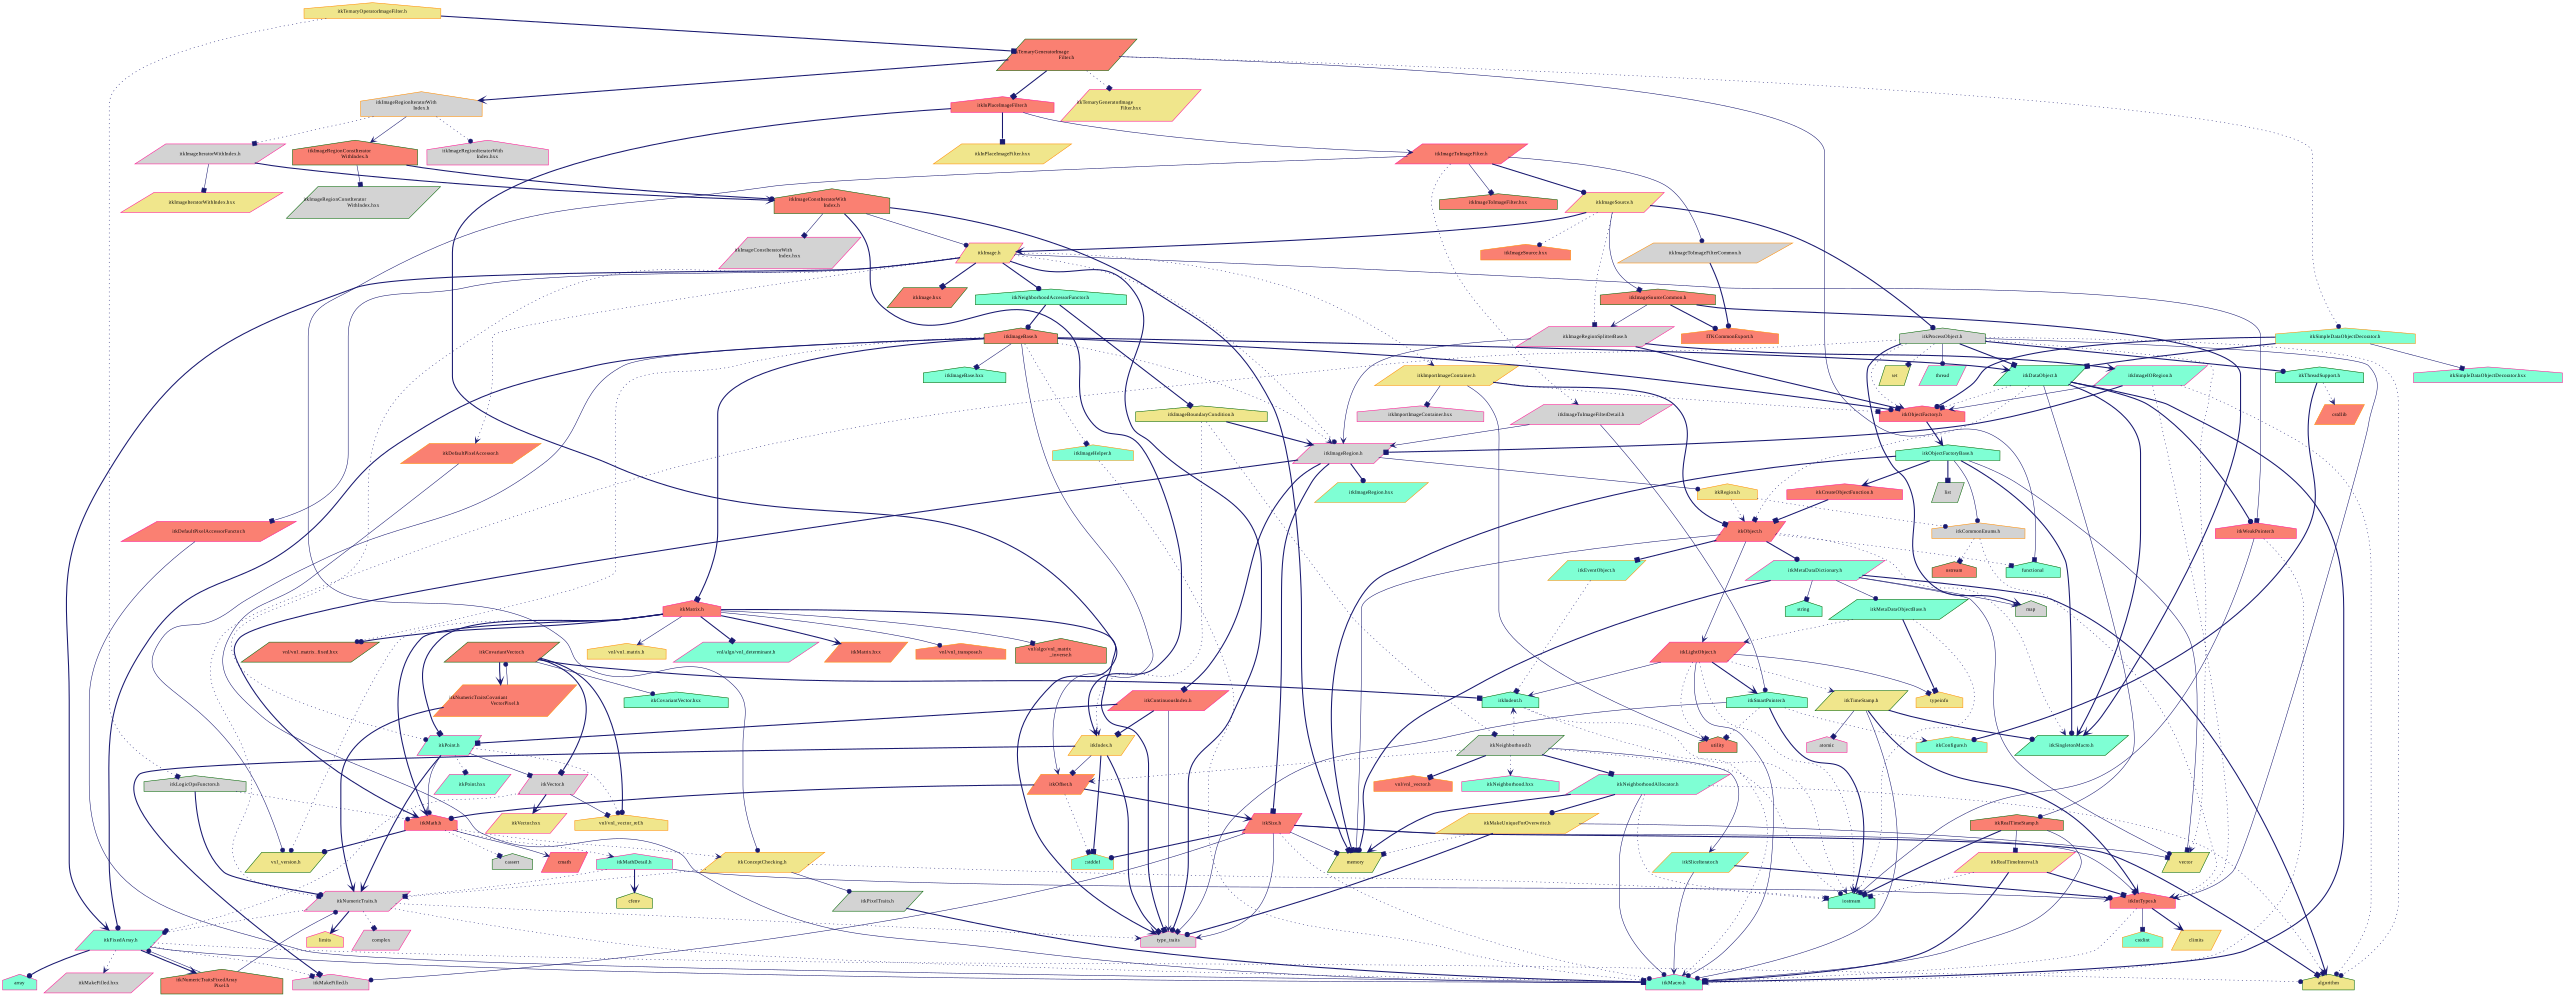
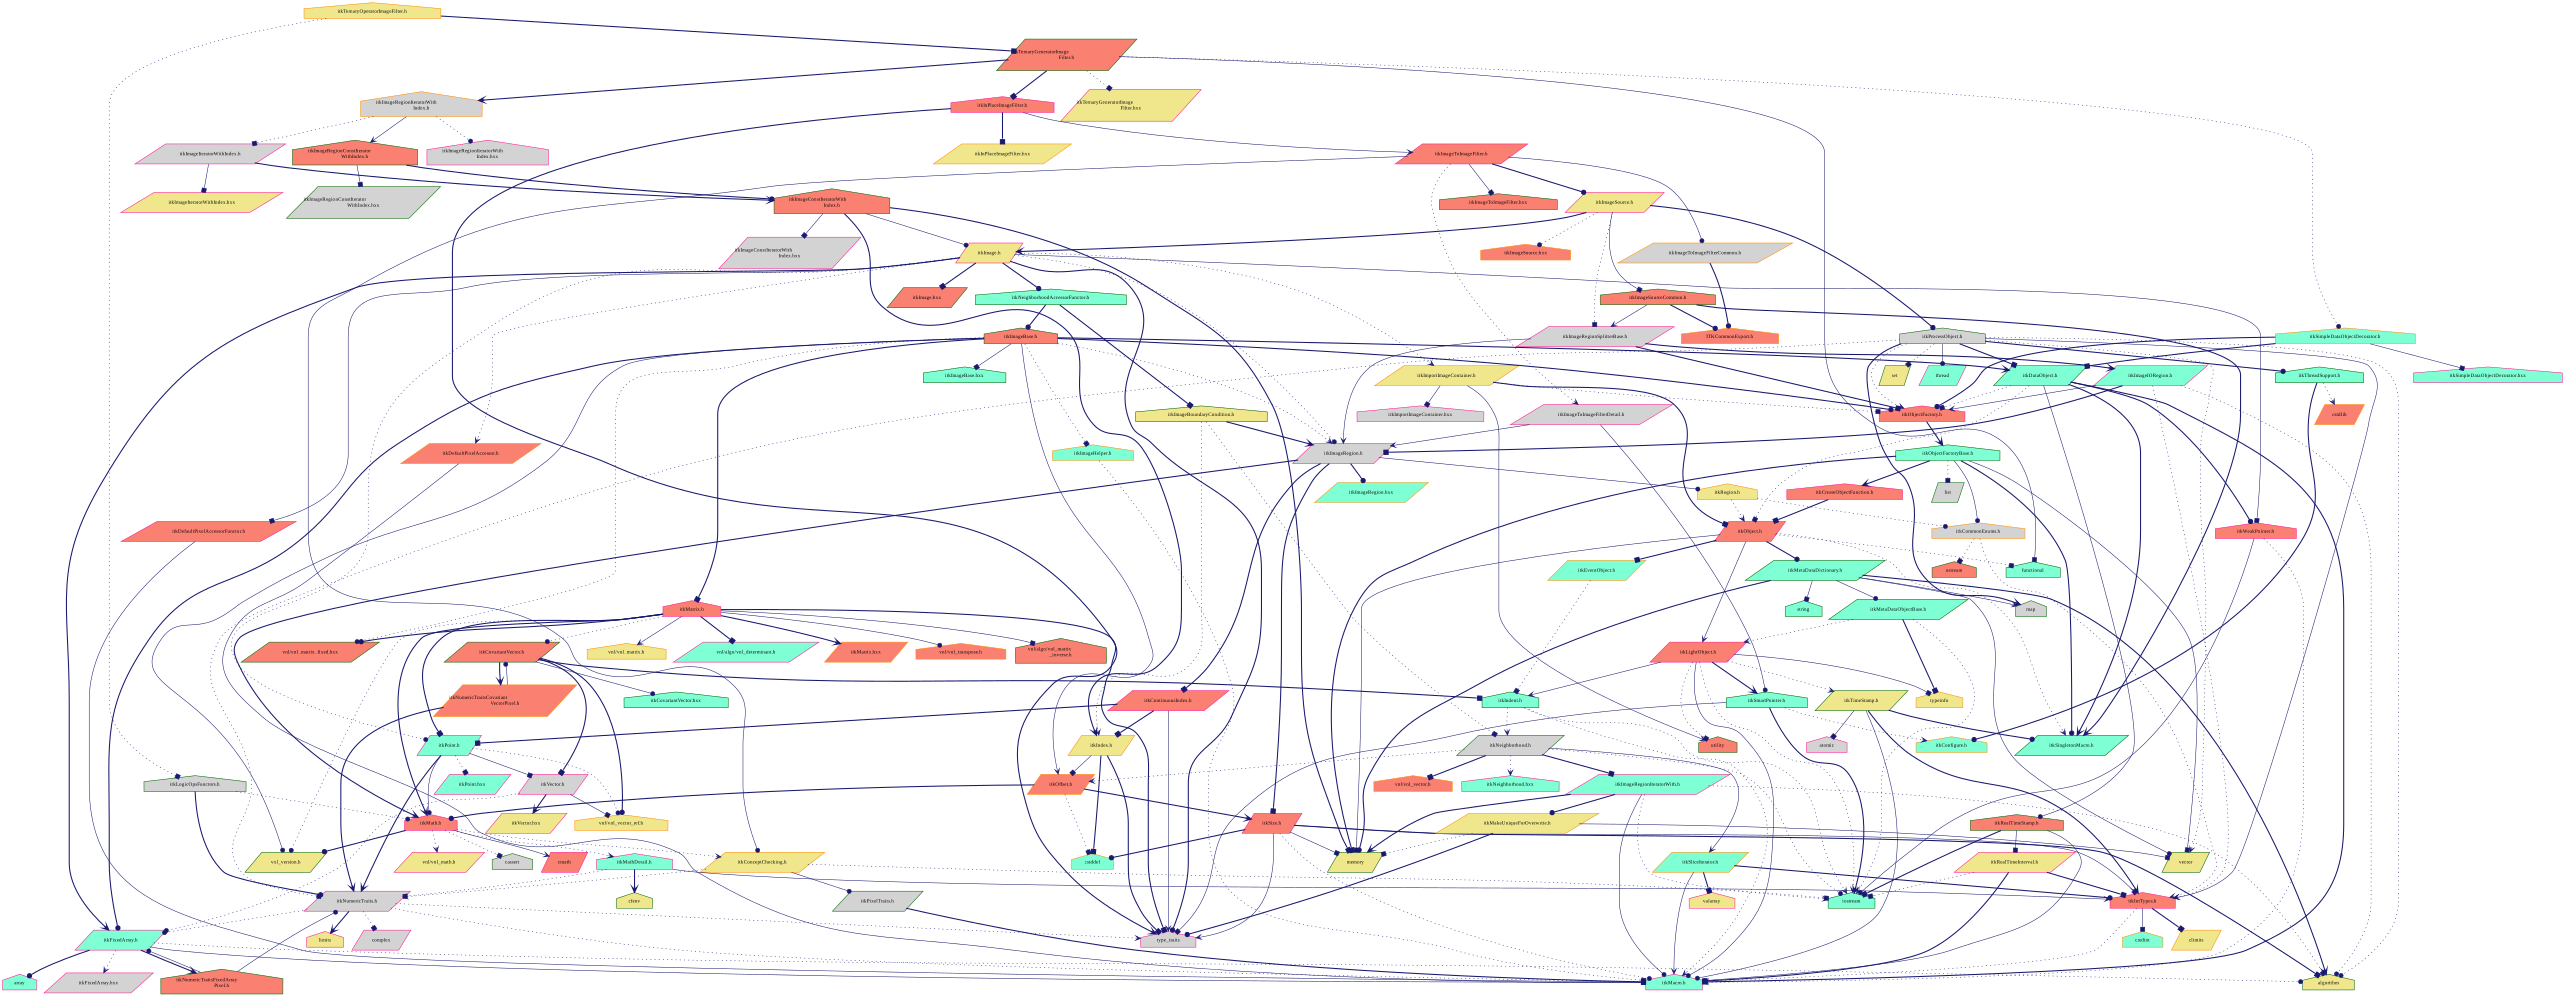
edge "itkObjectFactoryBase.h" -> "list": style bold -> dotted
node "itkMetaDataDictionary.h": color deeppink -> darkgreen
edge "itkMatrix.h" -> "itkCovariantVector.h": added
edge "itkSmartPointer.h" -> "utility": removed
edge "itkNeighborhood.h" -> "itkIndent.h": reversed
node "itkNeighborhoodAllocator.h": label "itkNeighborhoodAllocator.h" -> "itkImageRegionIteratorWith.h"
node "vnl/vnl_math.h": added
node "valarray": added
edge "itkIntTypes.h" -> "climits": arrowhead vee -> box
node "itkMakeFilled.hxx": label "itkMakeFilled.hxx" -> "itkFixedArray.hxx"
node "itkMakeFilled.h": removed
